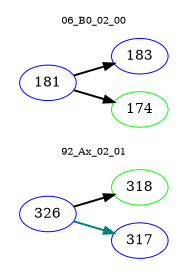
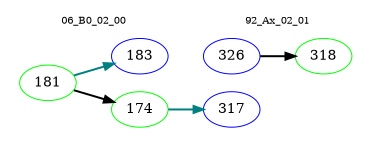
edge "181" -> "183": color black -> teal
node "181": color blue -> green
edge "326" -> "317": now "174" -> "317"
